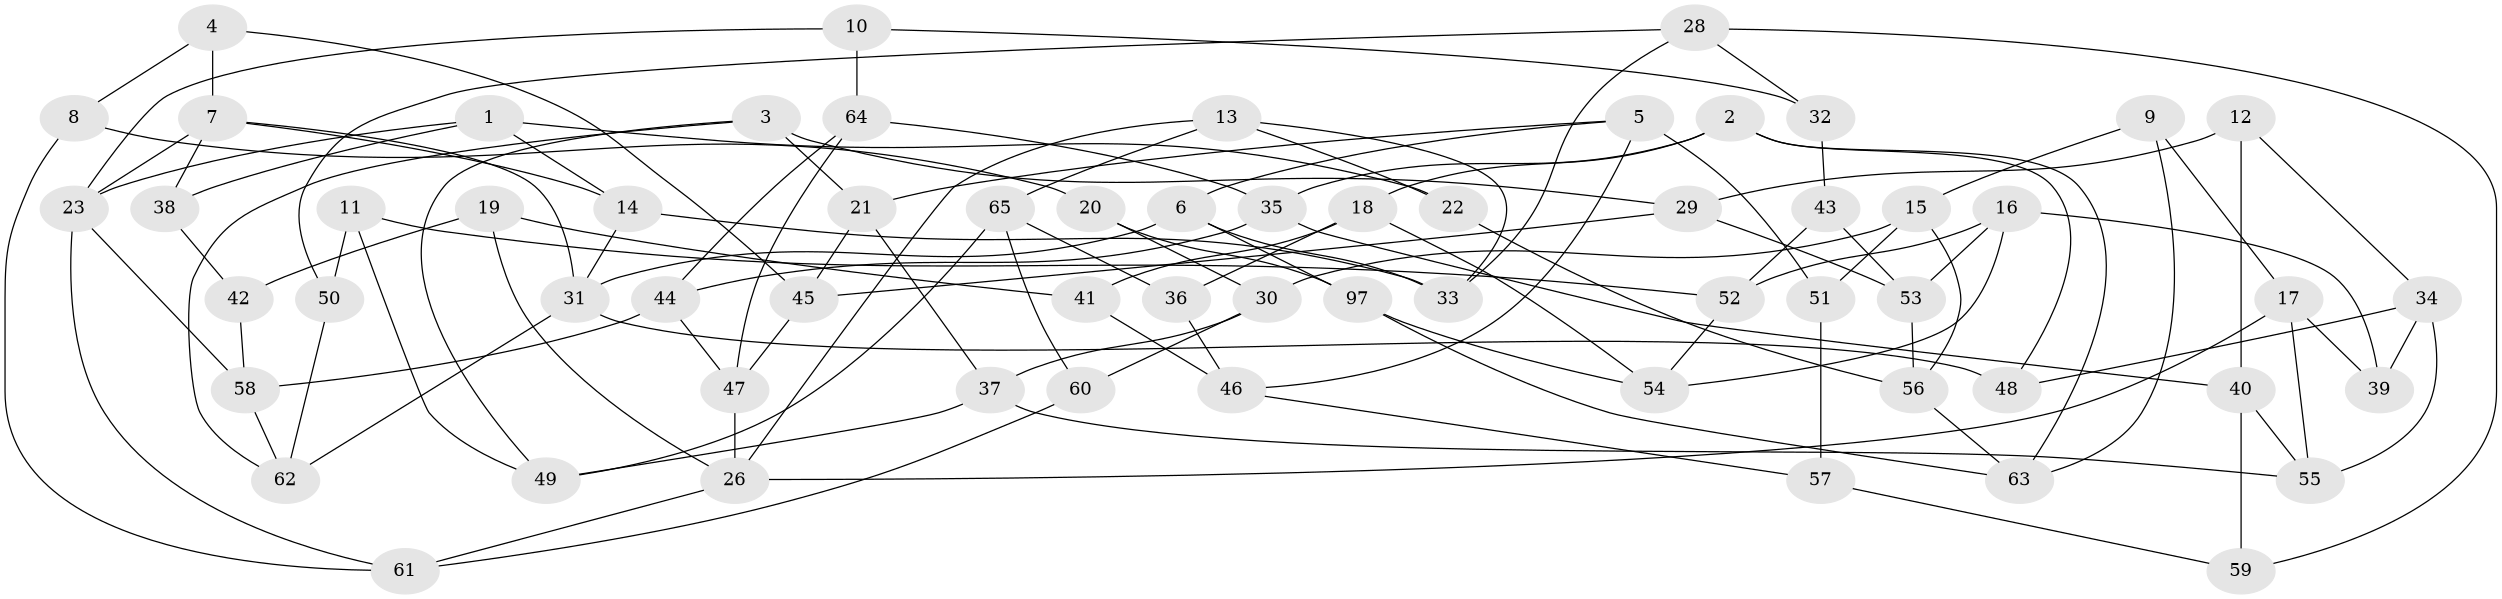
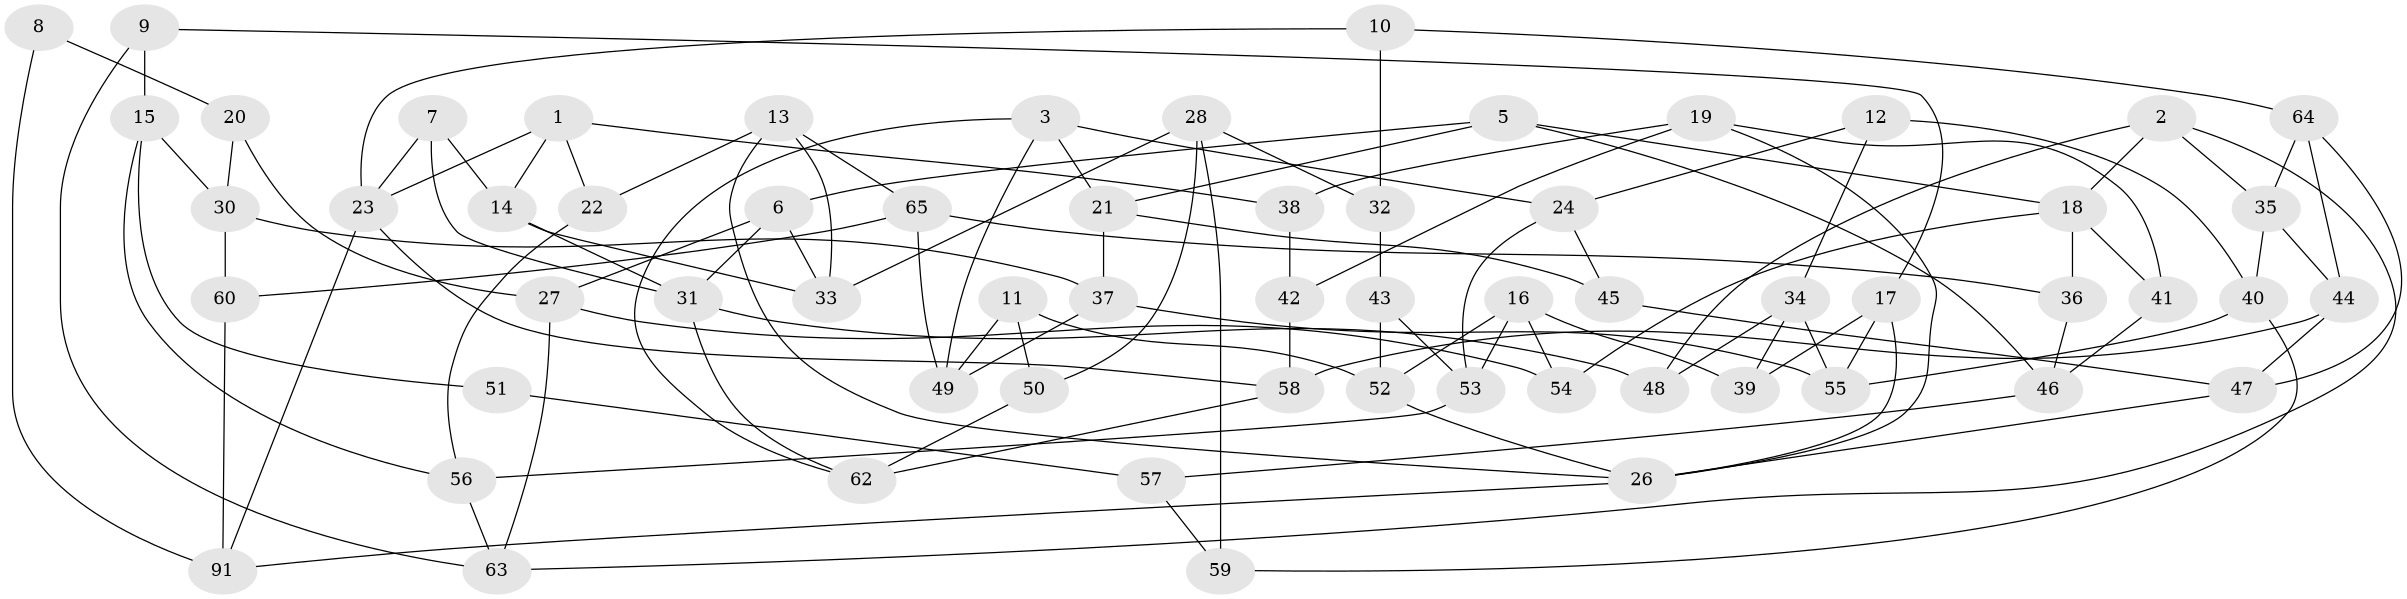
node "4": removed
edge "7" -- "38": now "19" -- "38"
edge "5" -- "51": now "5" -- "18"
node "29": label "29" -> "24"
node "97": label "97" -> "27"
edge "52" -- "54": now "52" -- "26"
node "61": label "61" -> "91"
